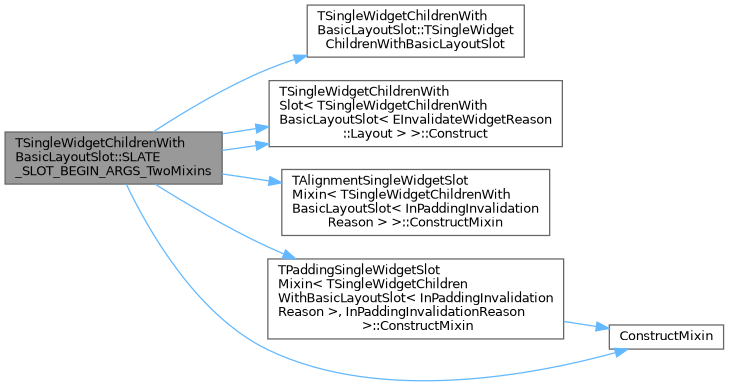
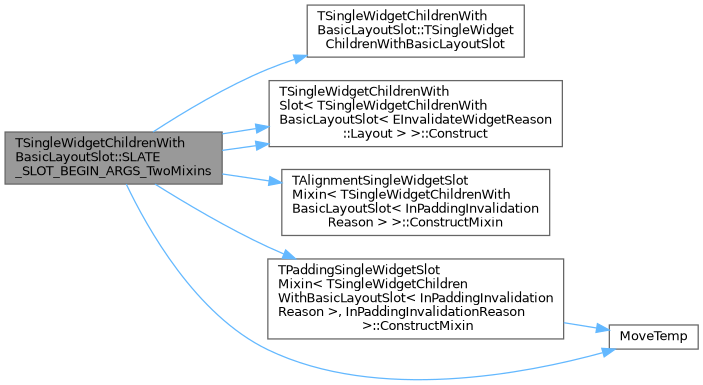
node "ConstructMixin": label "ConstructMixin" -> "MoveTemp"
